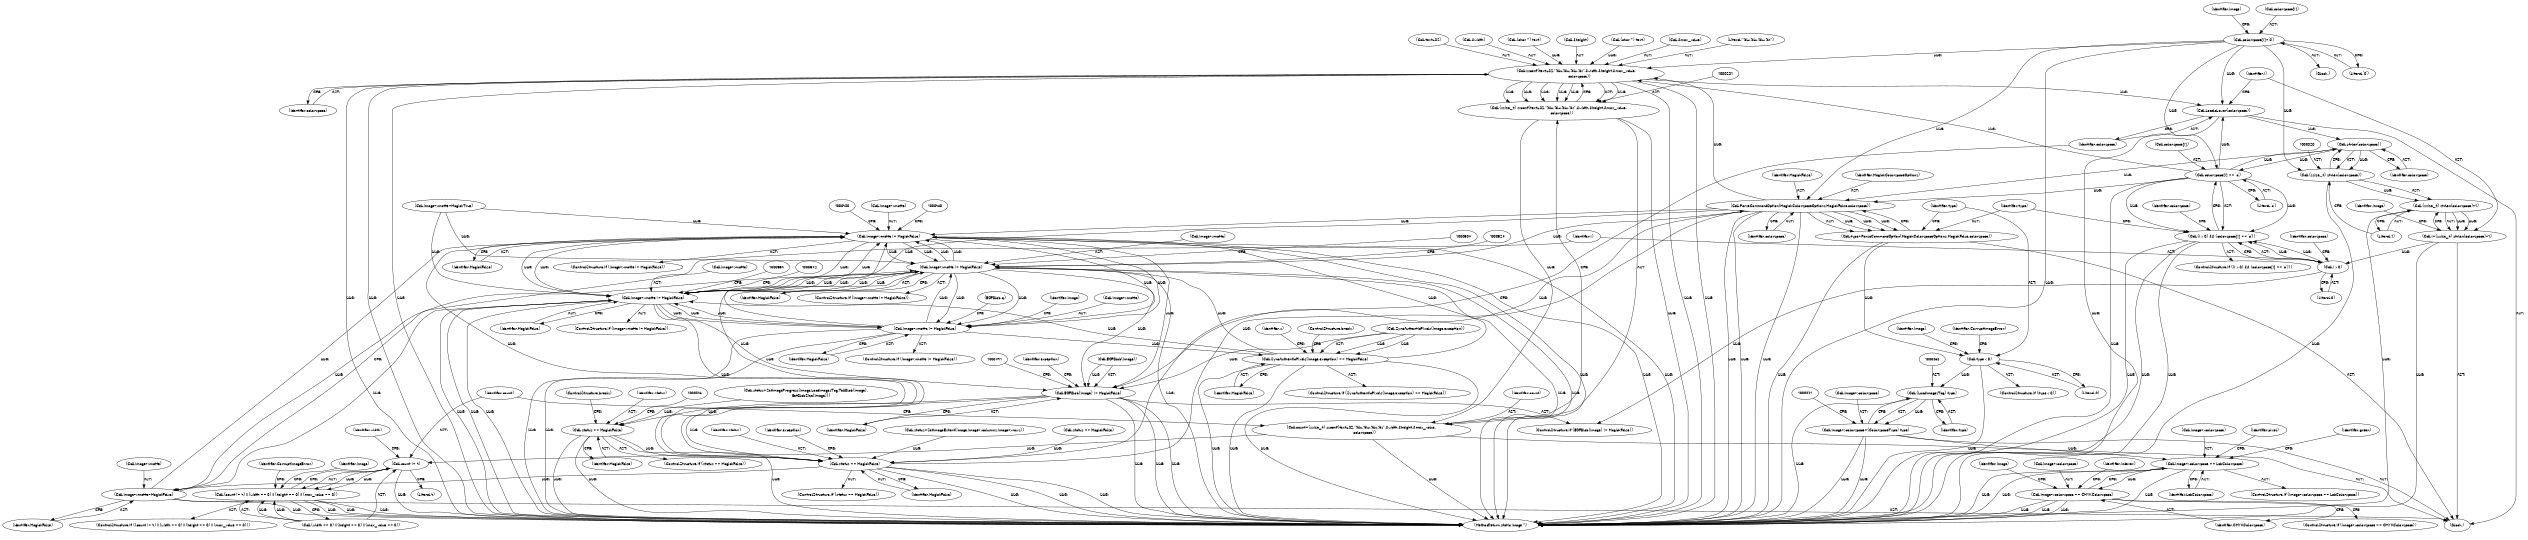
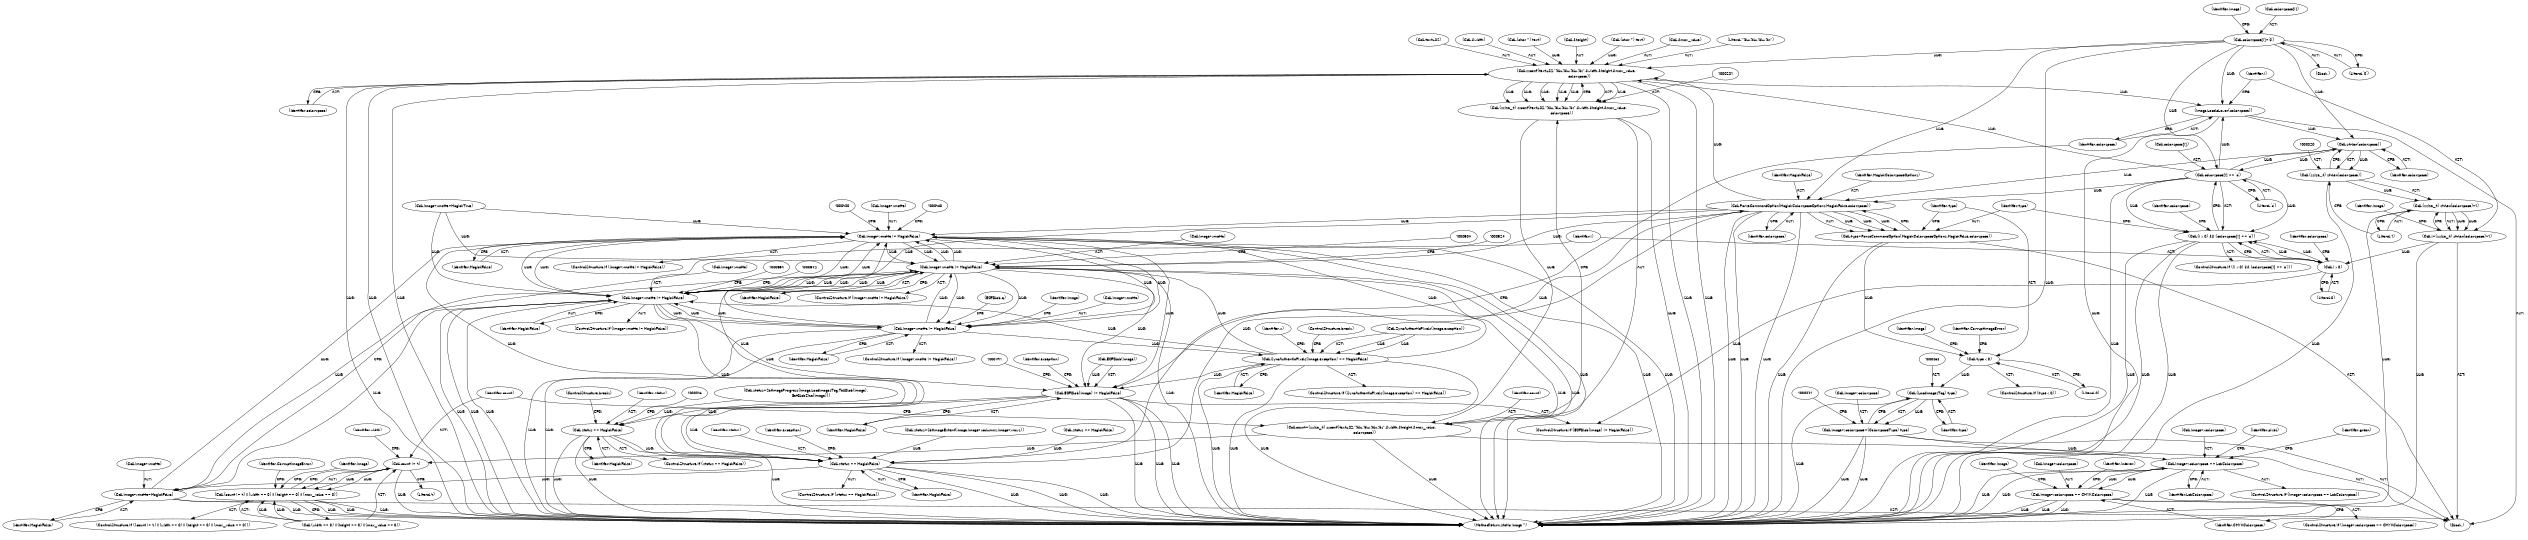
edge "(Call,colorspace[i]='0')" -> "(Call,(ssize_t) strlen(colorspace))": now "(Call,colorspace[i]='0')" -> "(Call,strlen(colorspace))"
node "(Call,LocaleLower(colorspace))": label "(Call,LocaleLower(colorspace))" -> "(Image,LocaleLower(colorspace))"
edge "(Call,SyncAuthenticPixels(image,exception))" -> "(Call,EOFBlob(image) != MagickFalse)": now "(Call,SyncAuthenticPixels(image,exception) == MagickFalse)" -> "(Call,EOFBlob(image) != MagickFalse)"
edge "(Call,image->colorspace == CMYKColorspace)" -> "(Call,image->colorspace == LabColorspace)": label "CFG: " -> "DDG: "
edge "(Call,type < 0)" -> "(MethodReturn,static Image *)": removed, label "DDG:"
edge "(Call,image->colorspace == CMYKColorspace)" -> "(ControlStructure,if (image->colorspace == CMYKColorspace))": label "CFG: " -> "AST: "
